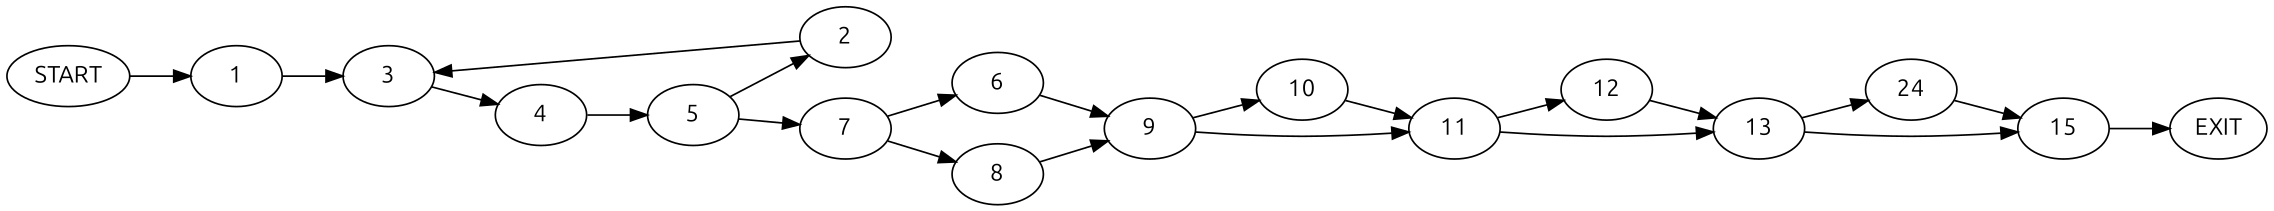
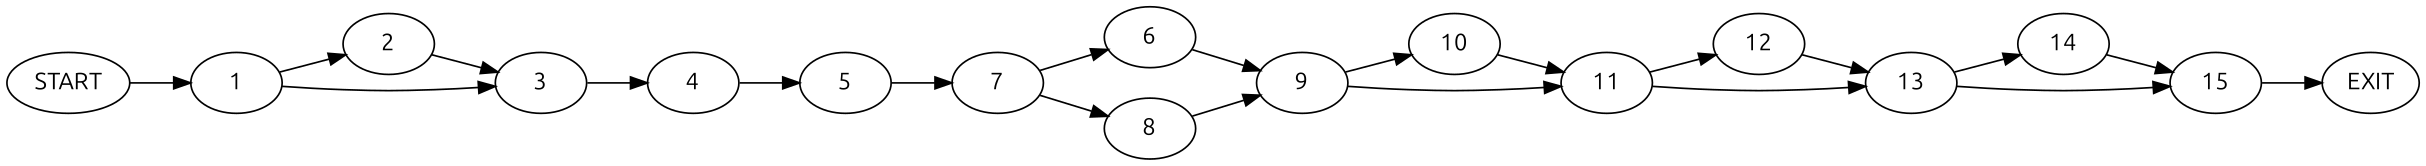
edge "5" -> "2": now "1" -> "2"
node "24": label "24" -> "14"
